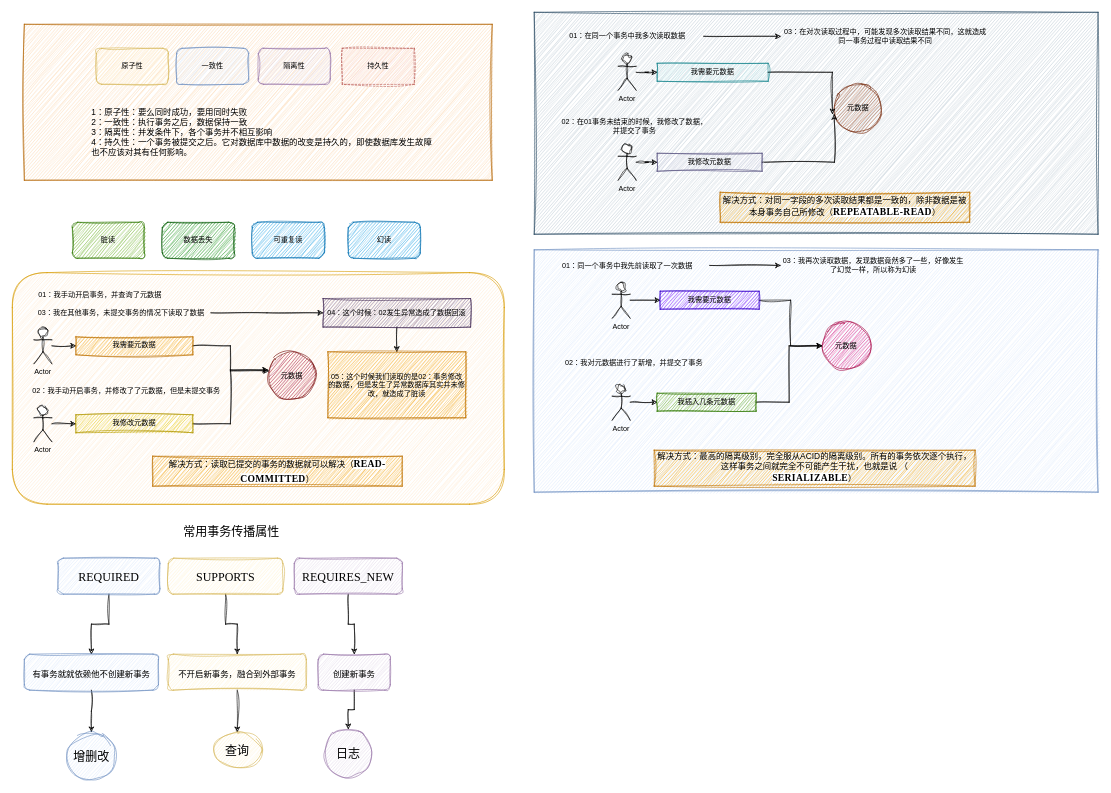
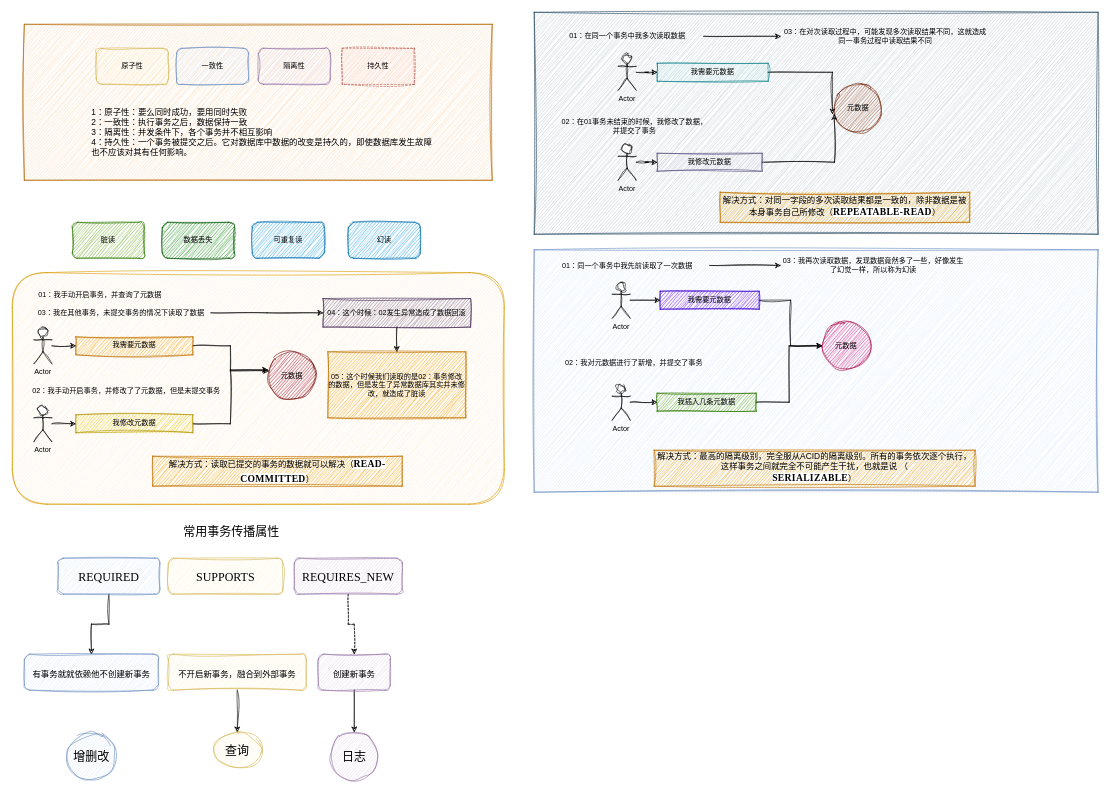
edge "SUPPORTS" -> "不开启新事务，融合到外部事务": removed
edge "REQUIRES_NEW" -> "创建新事务": style solid -> dashed
edge "有事务就就依赖他不创建新事务" -> "增删改": removed
node "日志": moved (348, 753) -> (354, 756)
